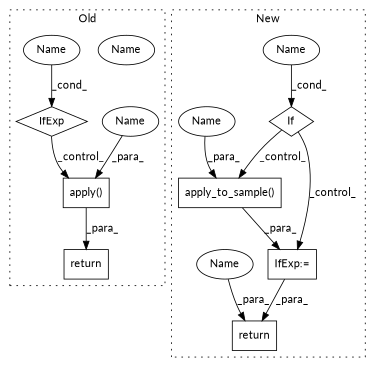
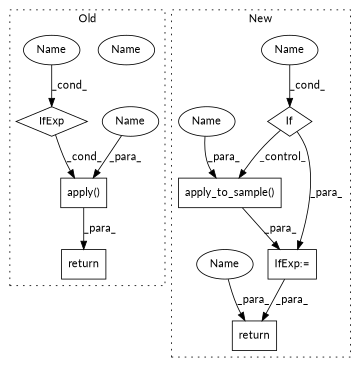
edge "IfExp" -> "apply()": label "_control_" -> "_cond_"
edge "If" -> "IfExp:=": label "_control_" -> "_para_"
